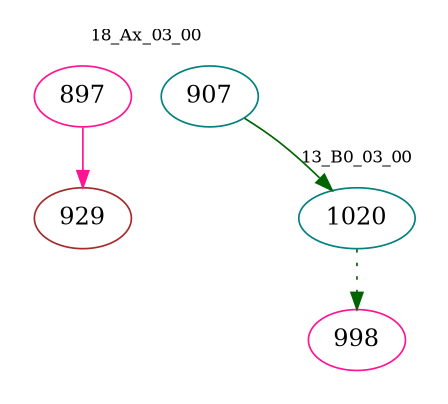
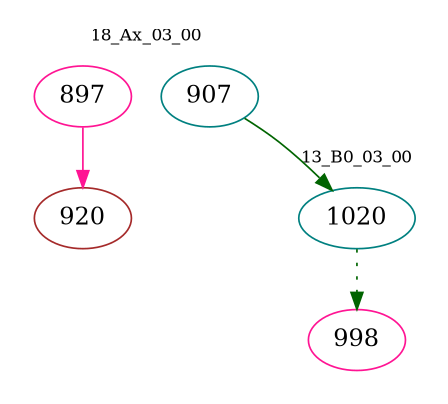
node "929": label "929" -> "920"
